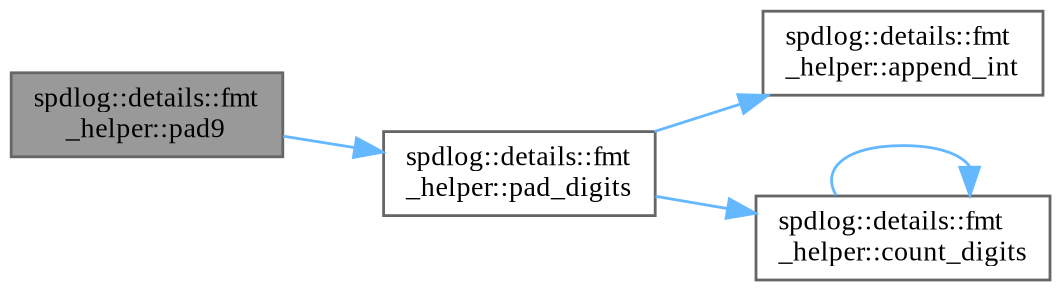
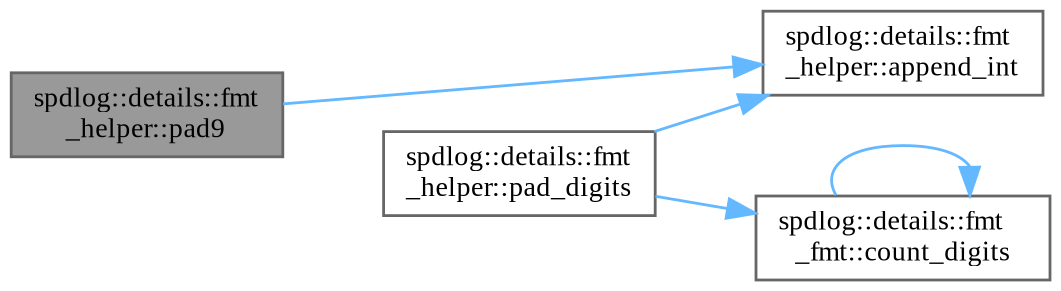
edge "spdlog::details::fmt _helper::pad9" -> "spdlog::details::fmt _helper::pad_digits": now "spdlog::details::fmt _helper::pad9" -> "spdlog::details::fmt _helper::append_int"
node "spdlog::details::fmt _helper::count_digits": label "spdlog::details::fmt _helper::count_digits" -> "spdlog::details::fmt _fmt::count_digits"
